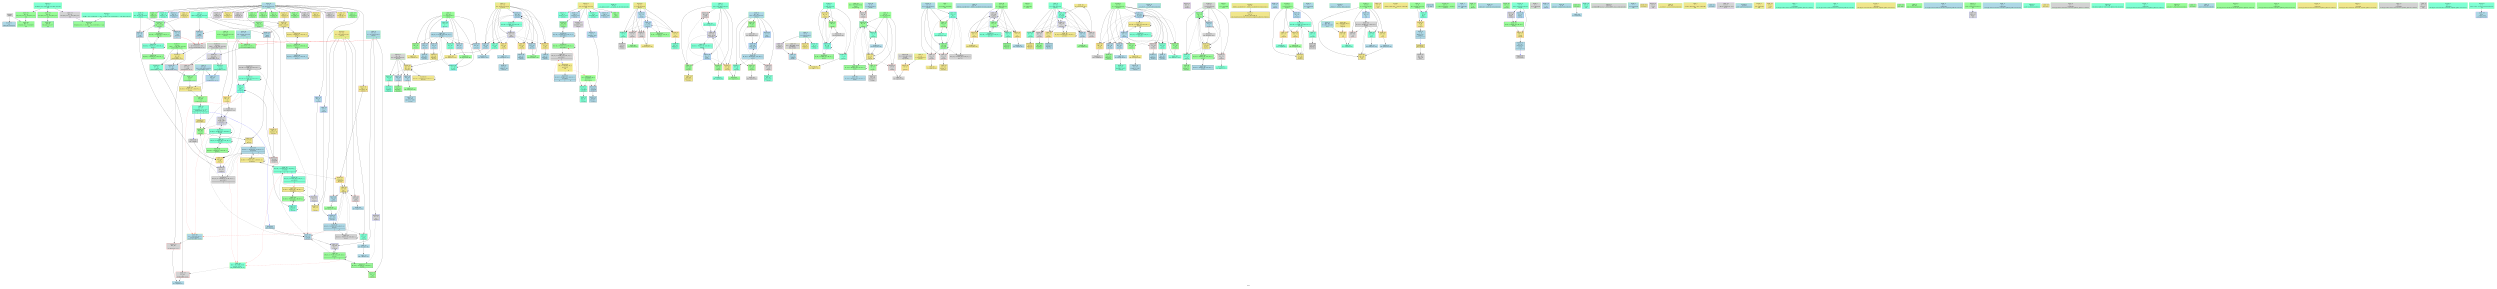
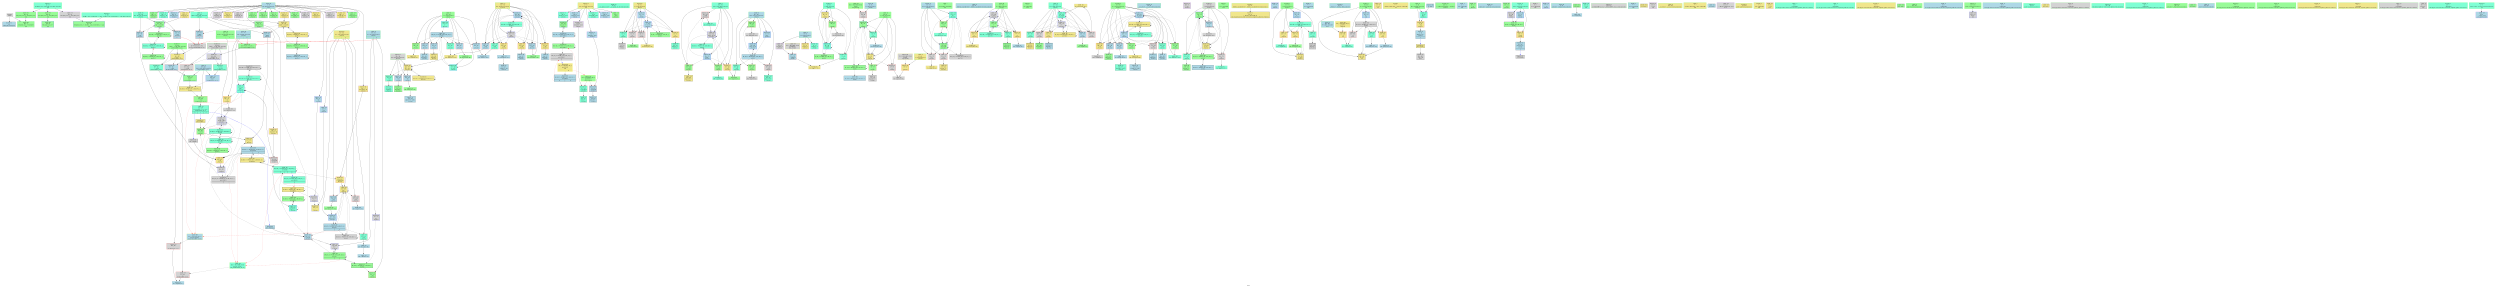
node "NodeID: 65": fillcolor lightblue -> khaki
